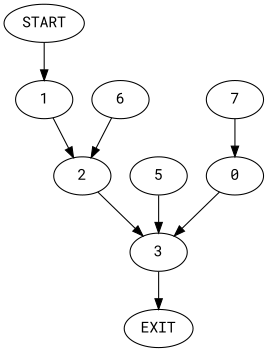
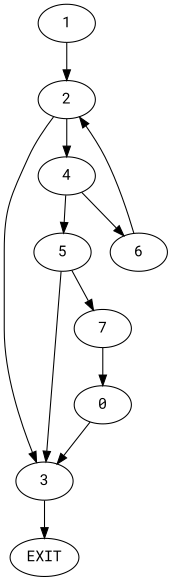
node "START": removed
node "4": added
edge "5" -> "7": added
